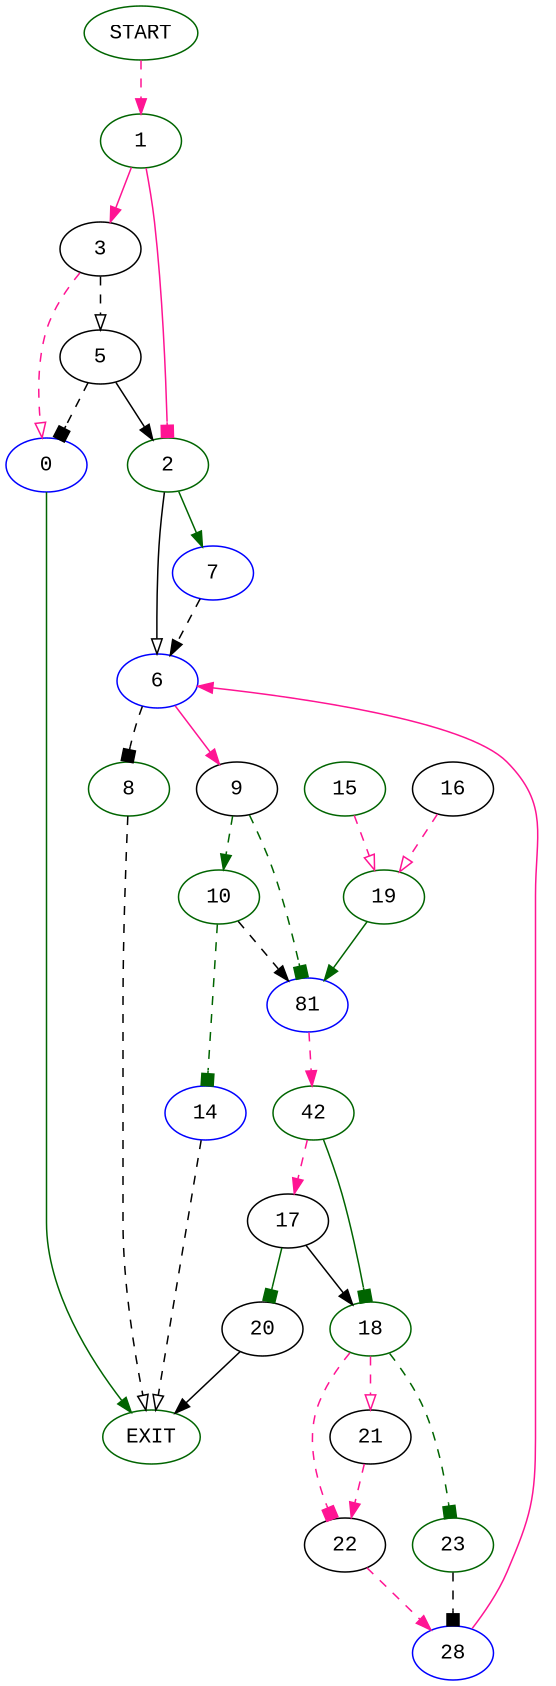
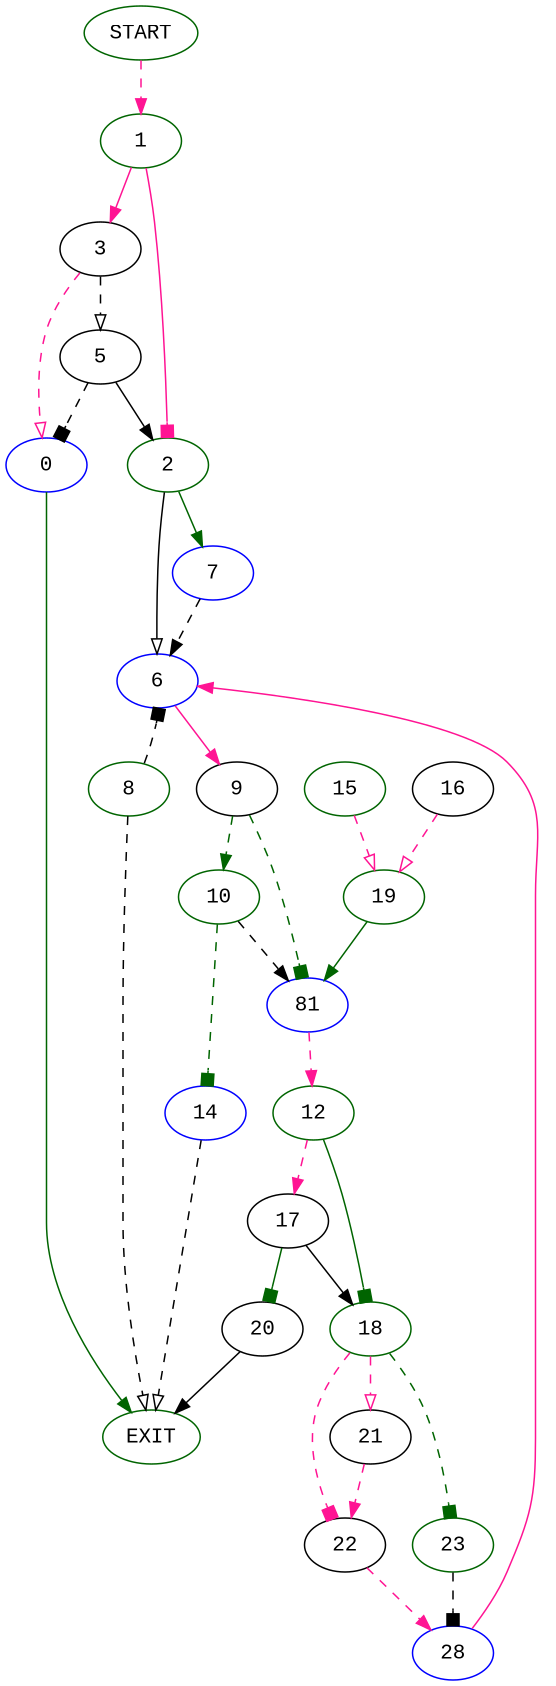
edge "6" -> "8": reversed
node "42": label "42" -> "12"
